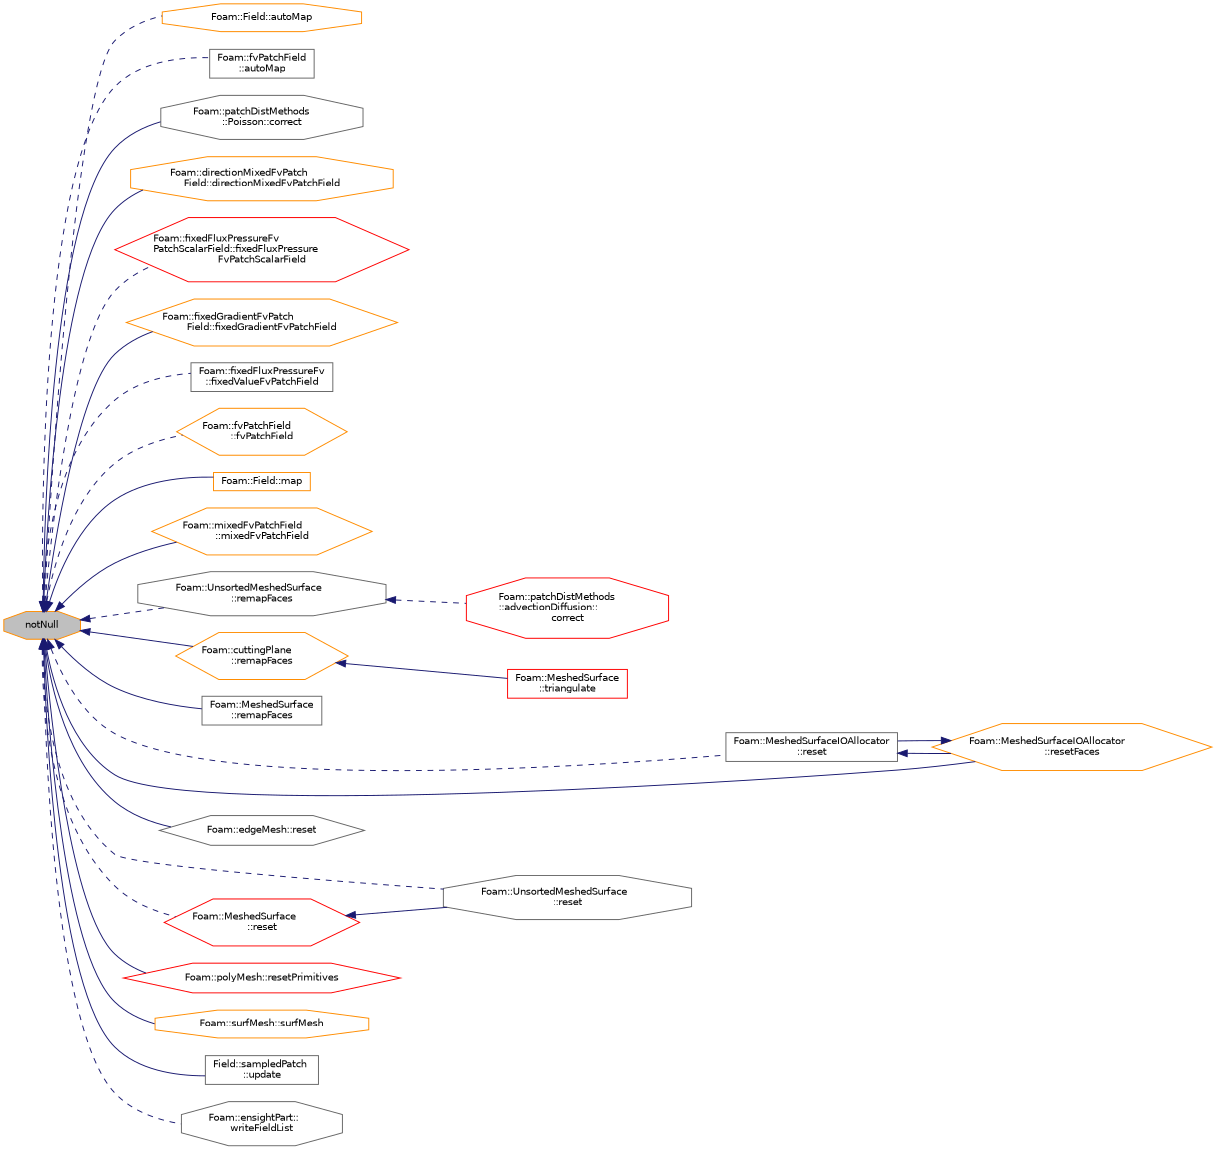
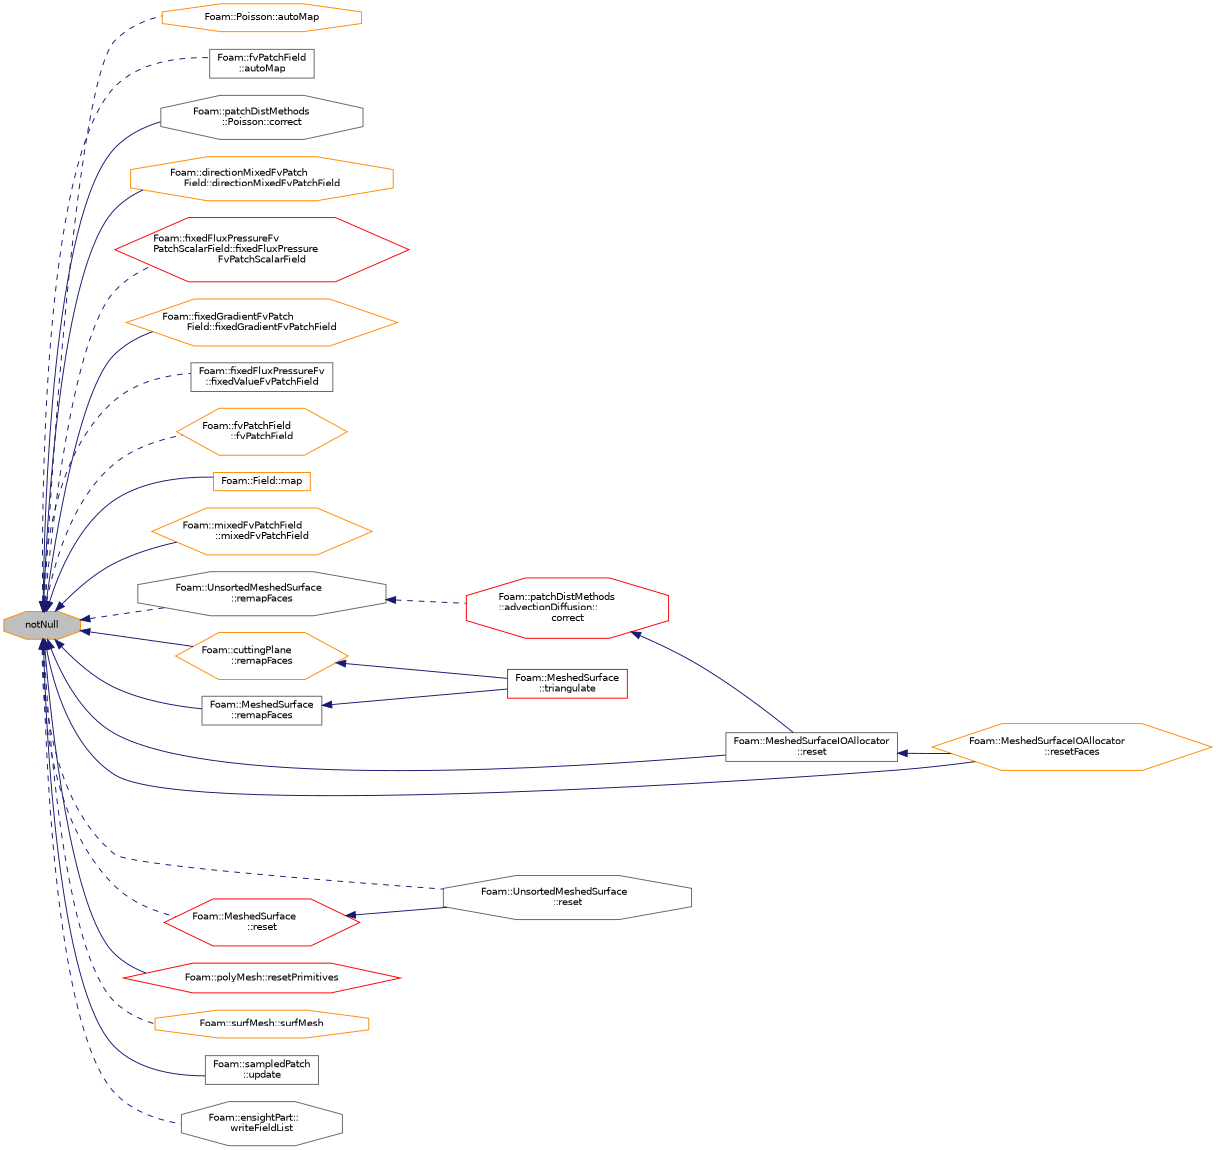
node "Foam::Field::autoMap": label "Foam::Field::autoMap" -> "Foam::Poisson::autoMap"
edge "Foam::MeshedSurface ::triangulate" -> "Foam::MeshedSurface ::remapFaces": added
edge "Foam::MeshedSurfaceIOAllocator ::reset" -> "Foam::MeshedSurfaceIOAllocator ::resetFaces": now "Foam::MeshedSurfaceIOAllocator ::reset" -> "Foam::patchDistMethods ::advectionDiffusion:: correct"
edge "Foam::MeshedSurfaceIOAllocator ::reset" -> "notNull": style dashed -> solid
node "Foam::edgeMesh::reset": removed
edge "Foam::surfMesh::surfMesh" -> "notNull": style solid -> dashed
node "Field::sampledPatch ::update": label "Field::sampledPatch ::update" -> "Foam::sampledPatch ::update"
